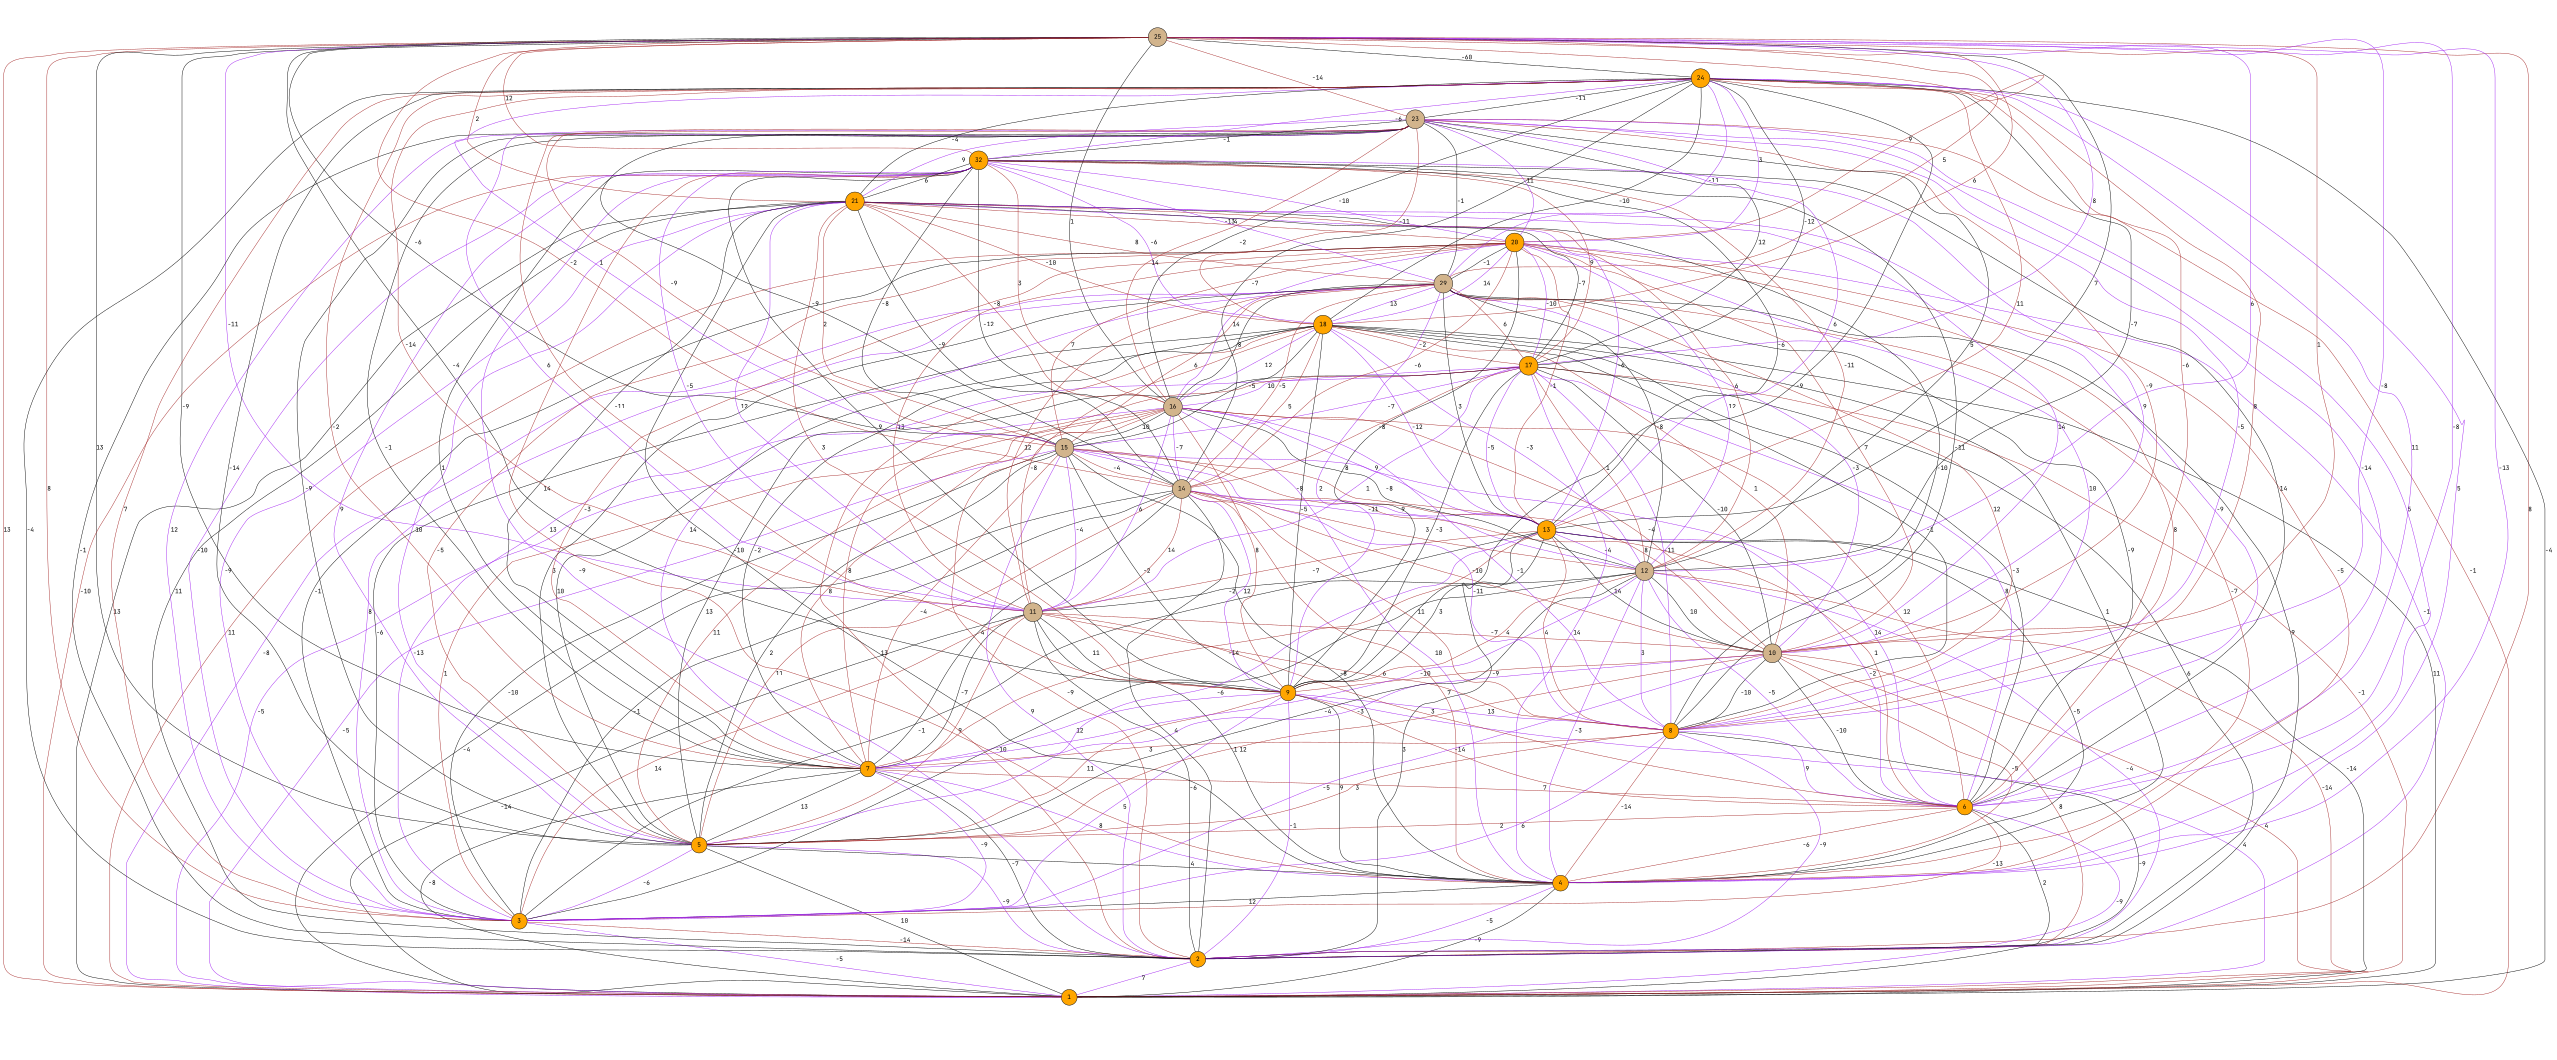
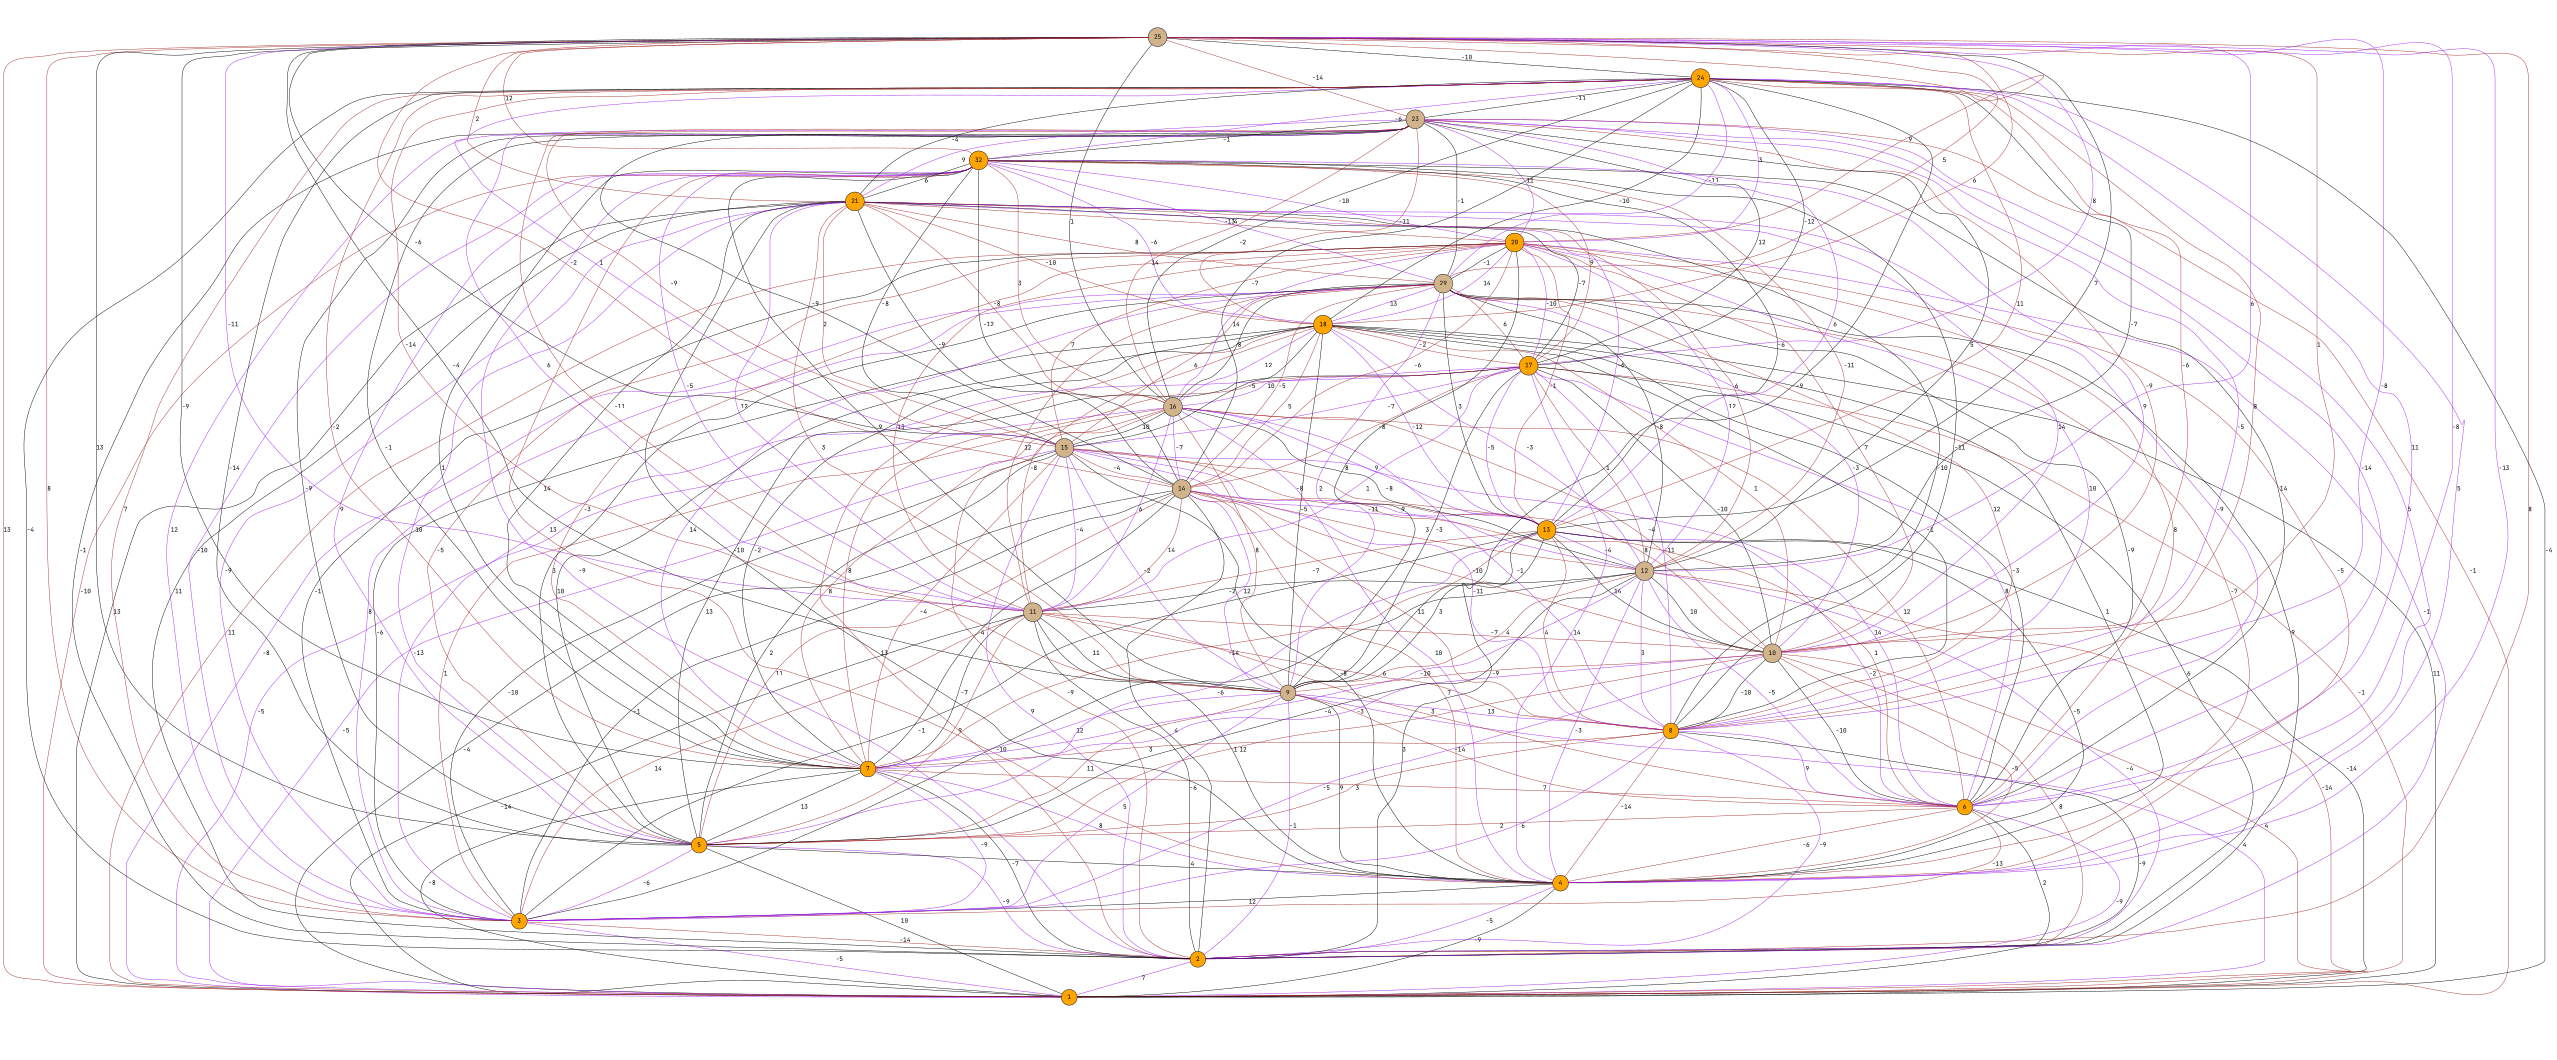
edge "25" -- "24": label "-60" -> "-10"
edge "16" -- "5": removed, label "11"
edge "15" -- "9": color black -> purple
node "9": fillcolor orange -> tan
